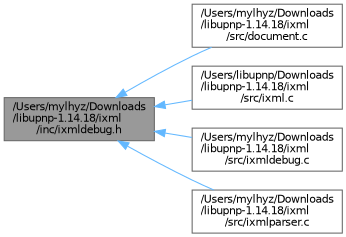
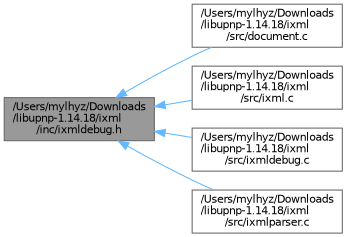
node "/Users/libupnp/Downloads /libupnp-1.14.18/ixml /src/ixml.c": label "/Users/libupnp/Downloads /libupnp-1.14.18/ixml /src/ixml.c" -> "/Users/mylhyz/Downloads /libupnp-1.14.18/ixml /src/ixml.c"
